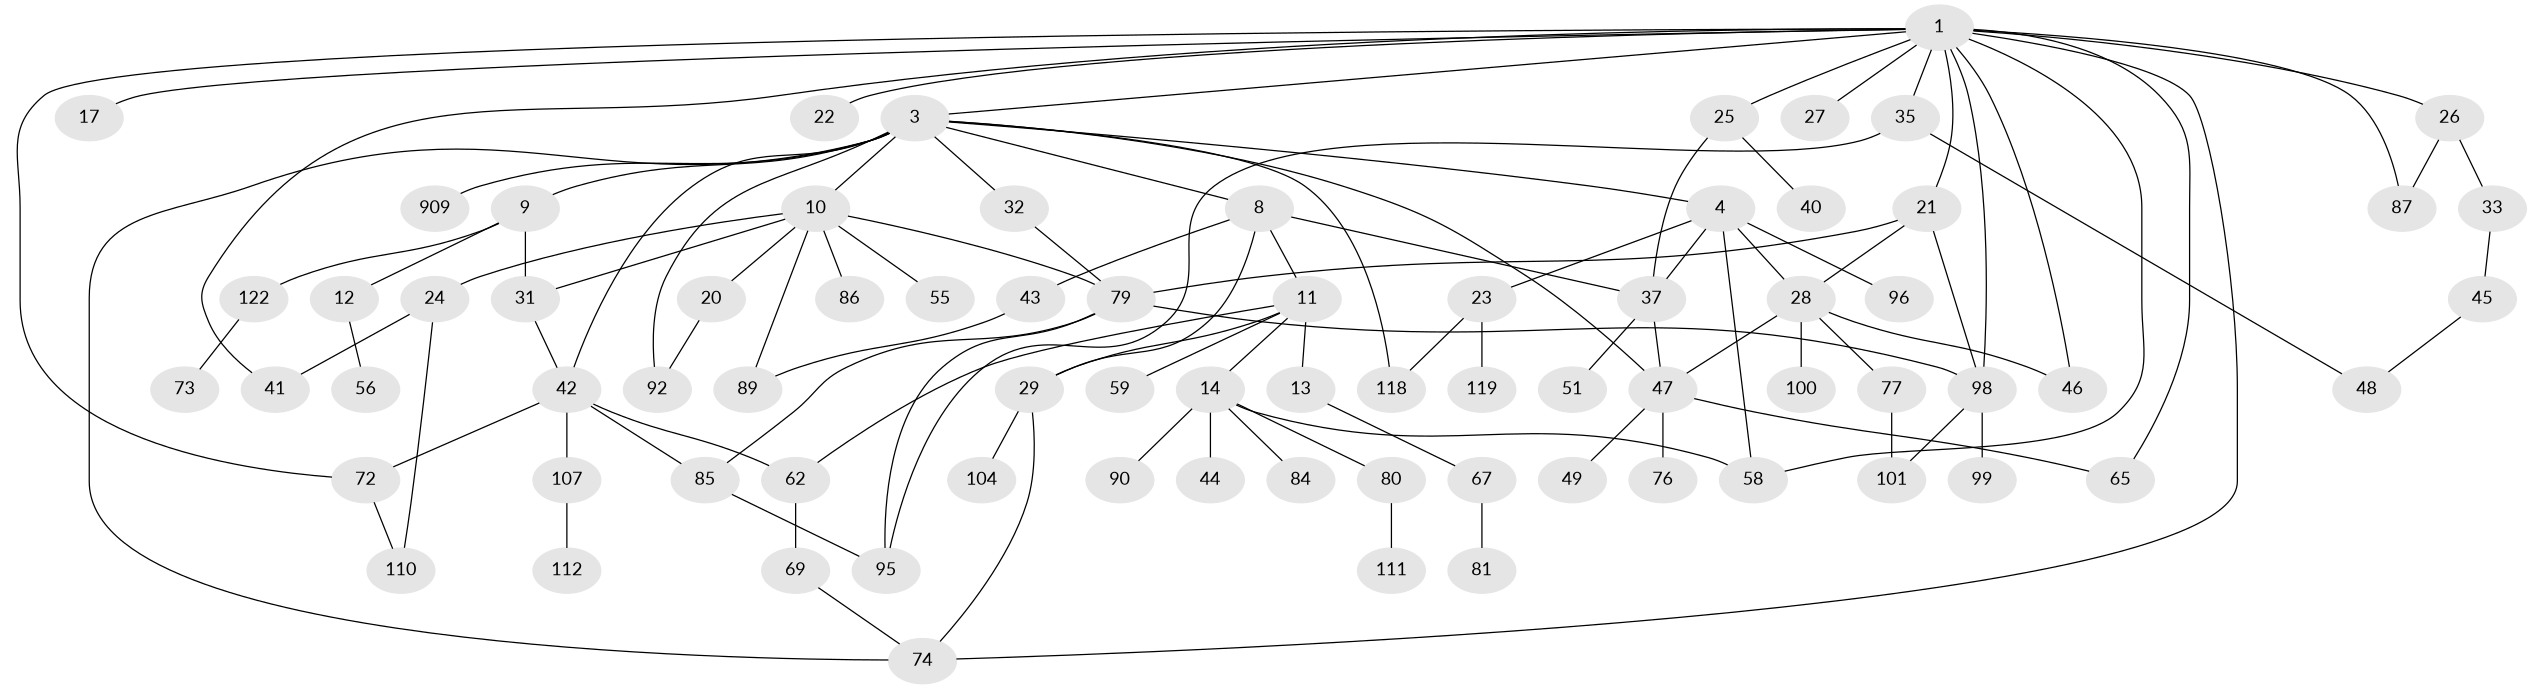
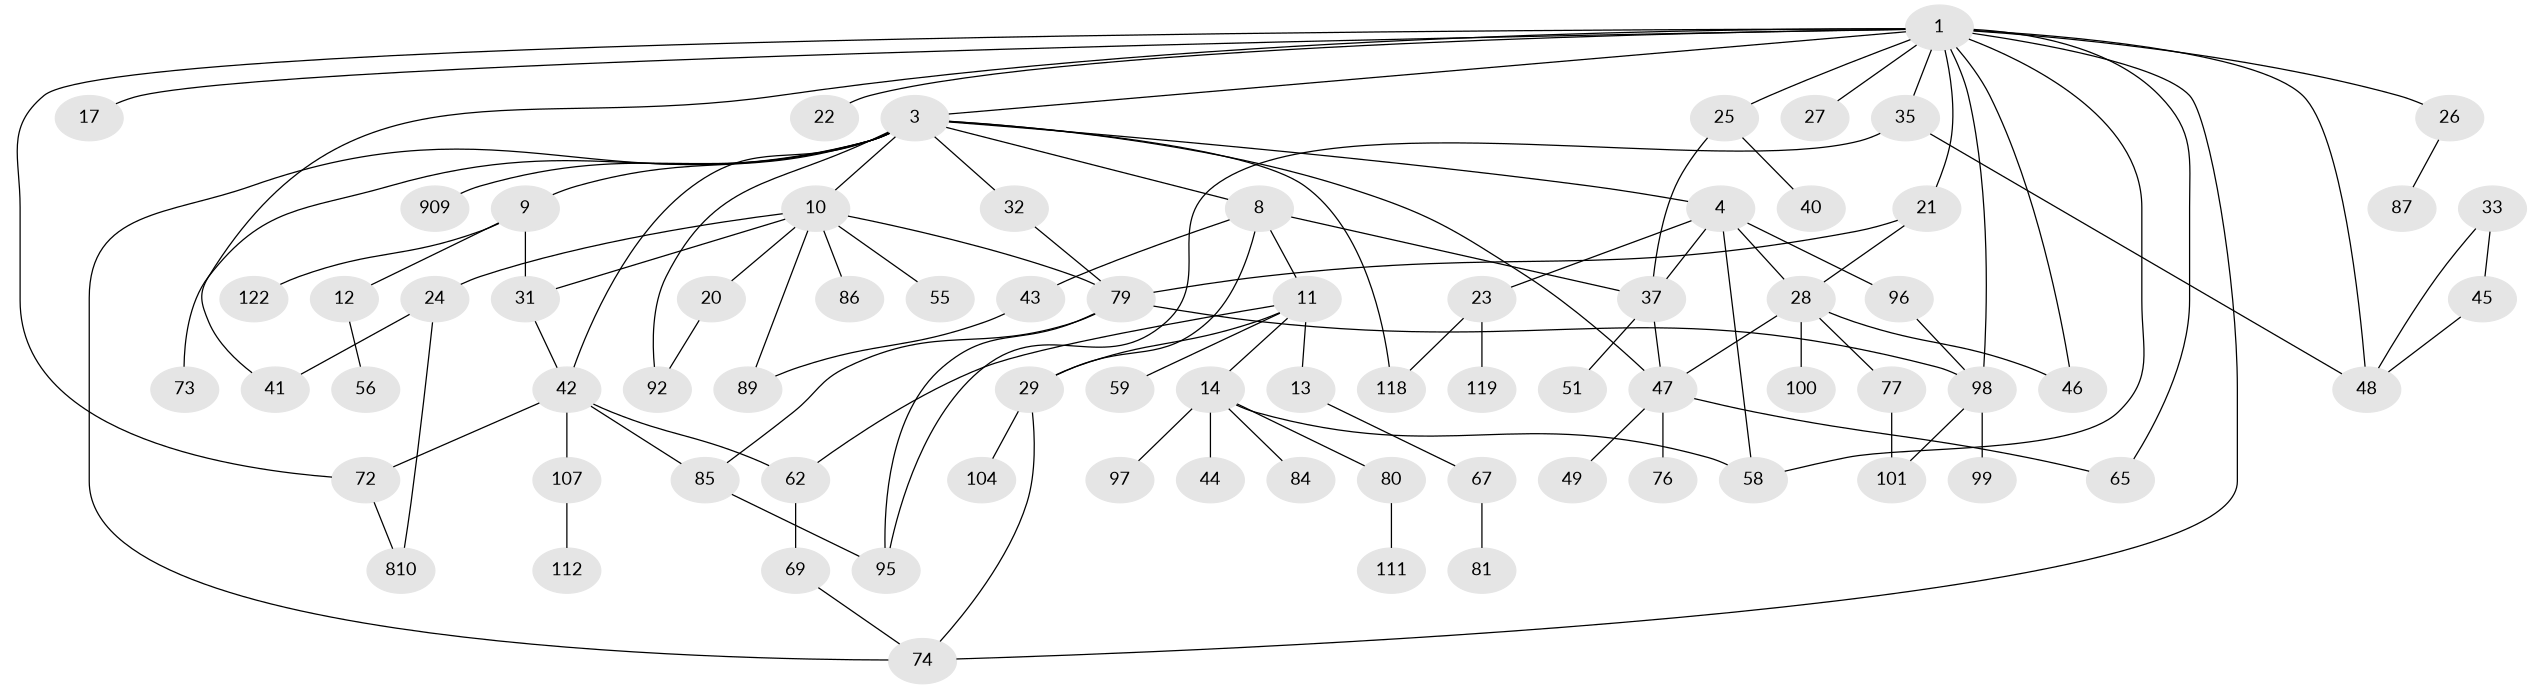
edge "1" -- "87": now "1" -- "48"
edge "26" -- "33": now "48" -- "33"
edge "21" -- "98": now "96" -- "98"
edge "122" -- "73": now "3" -- "73"
node "90": label "90" -> "97"
node "110": label "110" -> "810"
